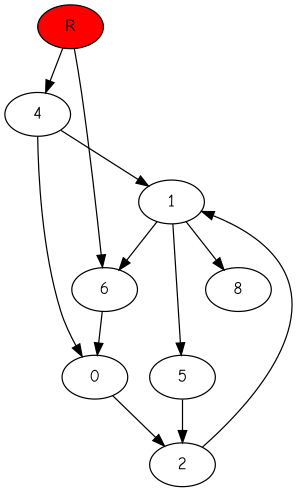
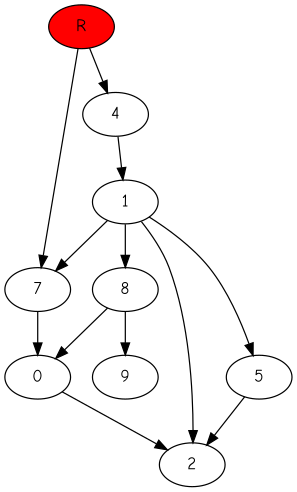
edge "4" -> "0": now "8" -> "0"
node "6": label "6" -> "7"
edge "2" -> "1": reversed
node "9": added
